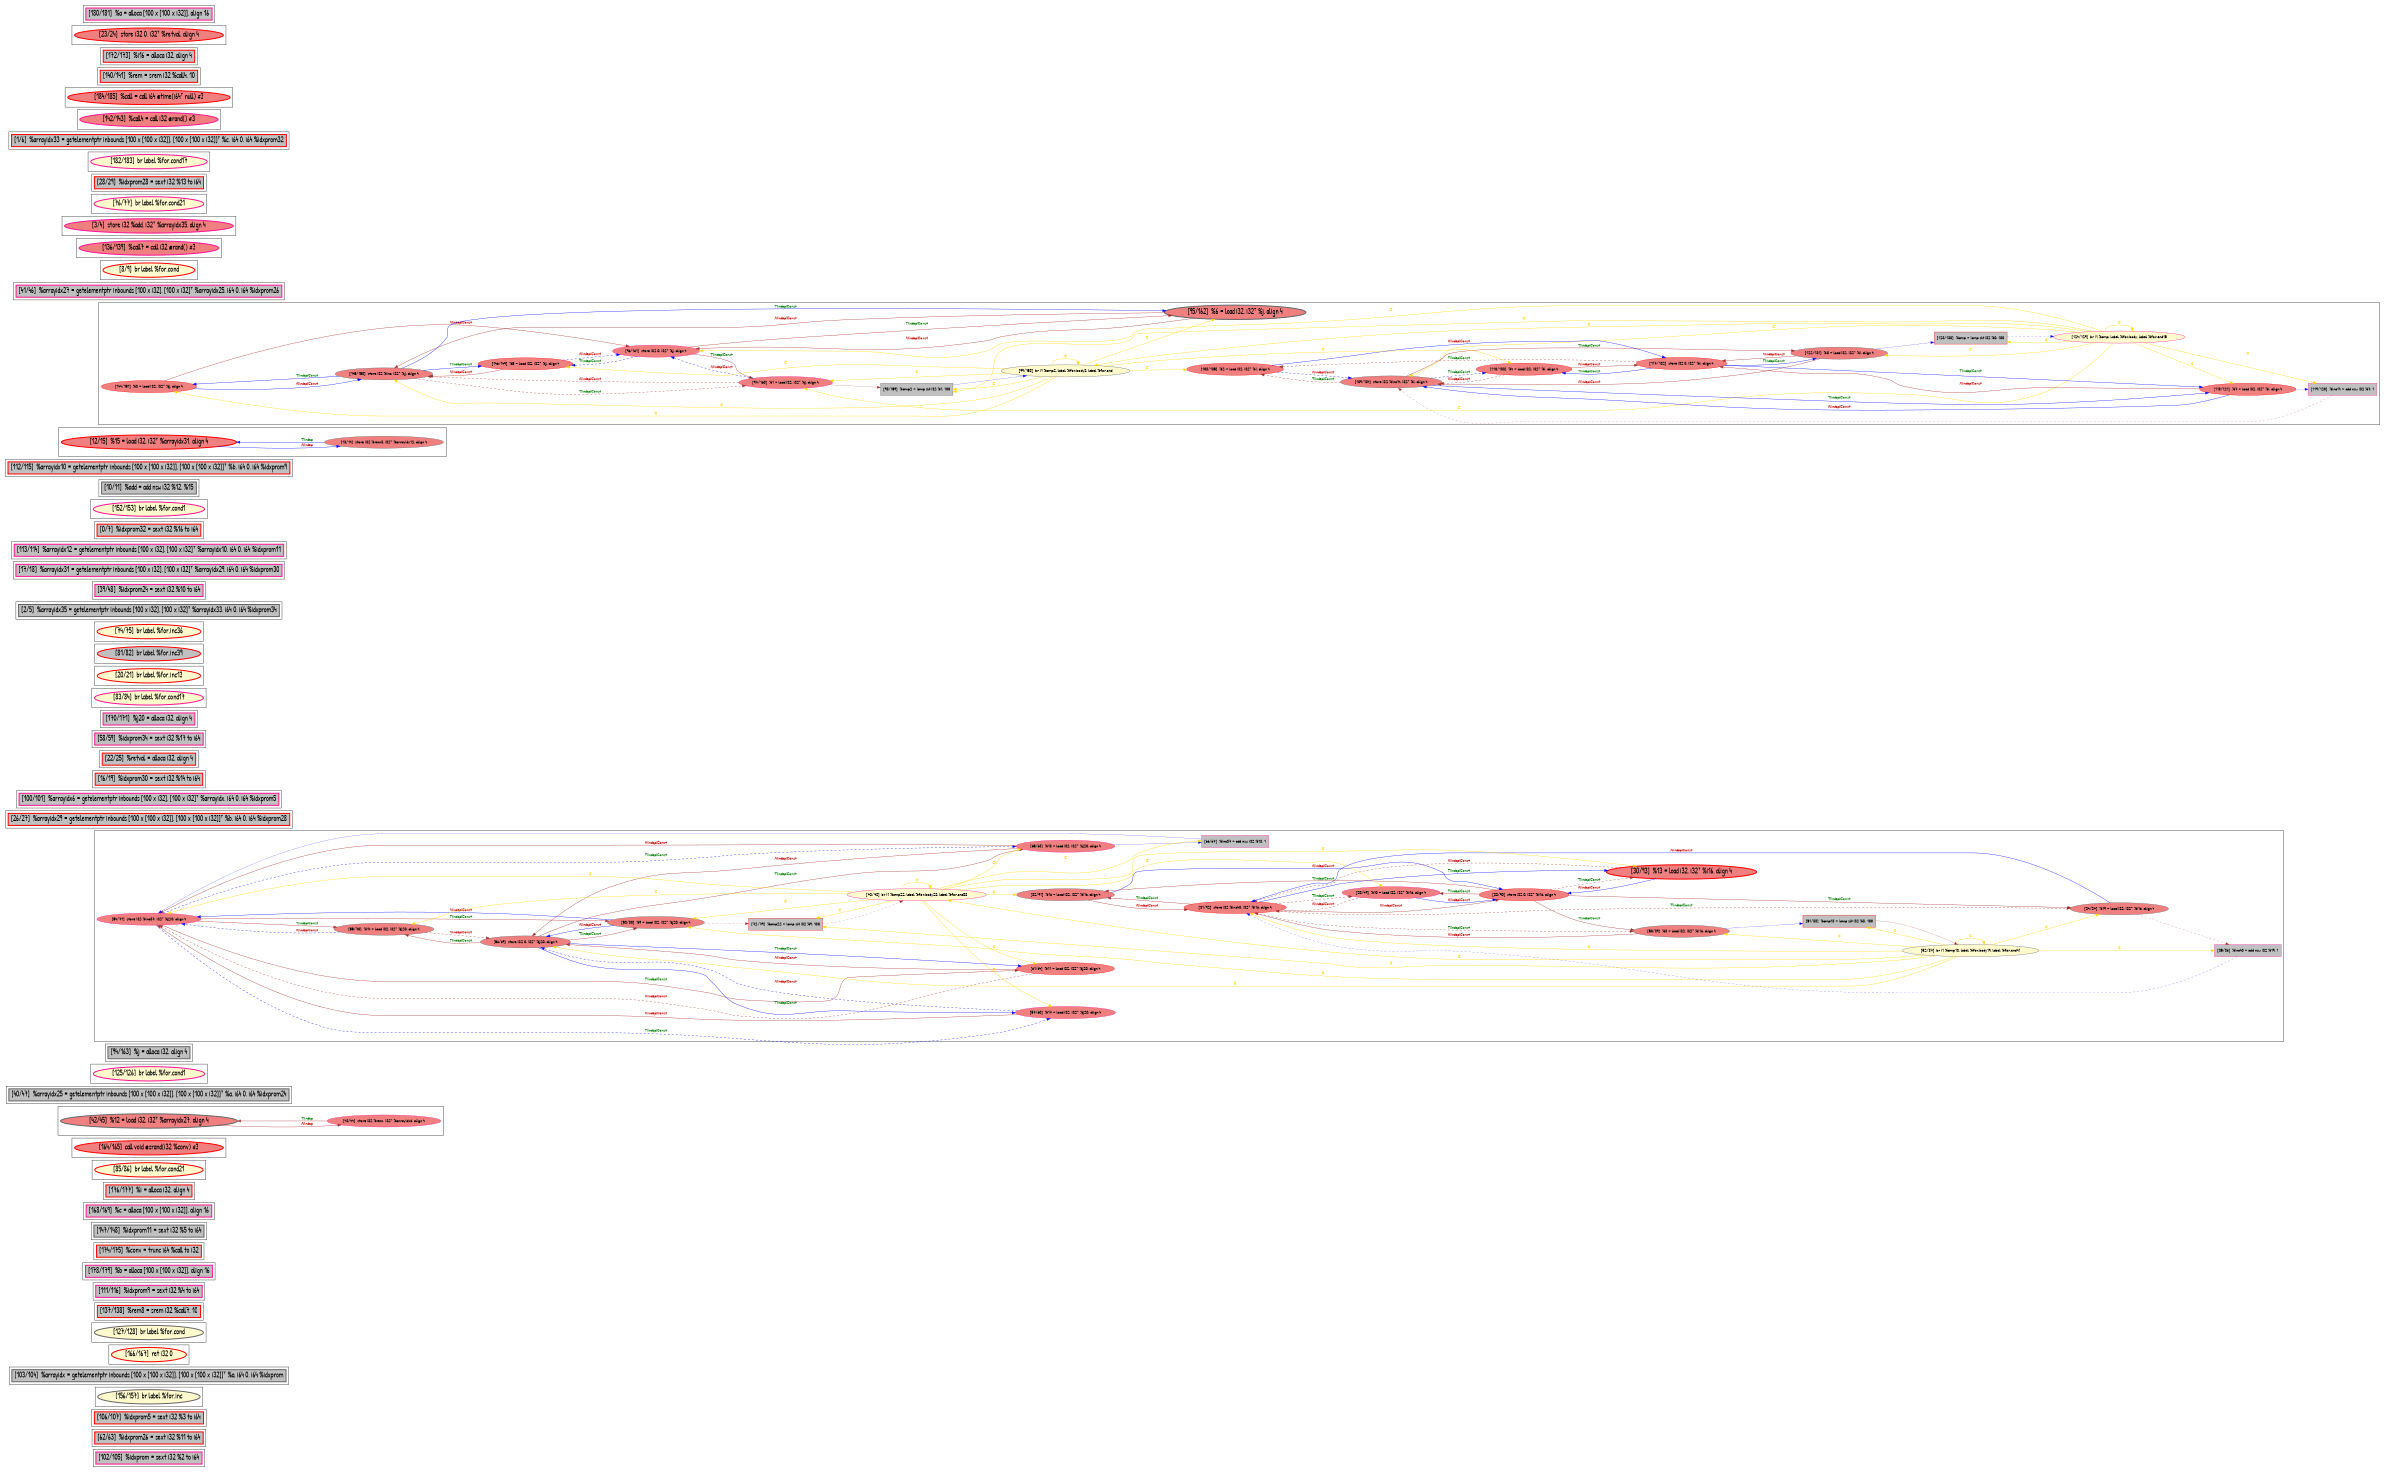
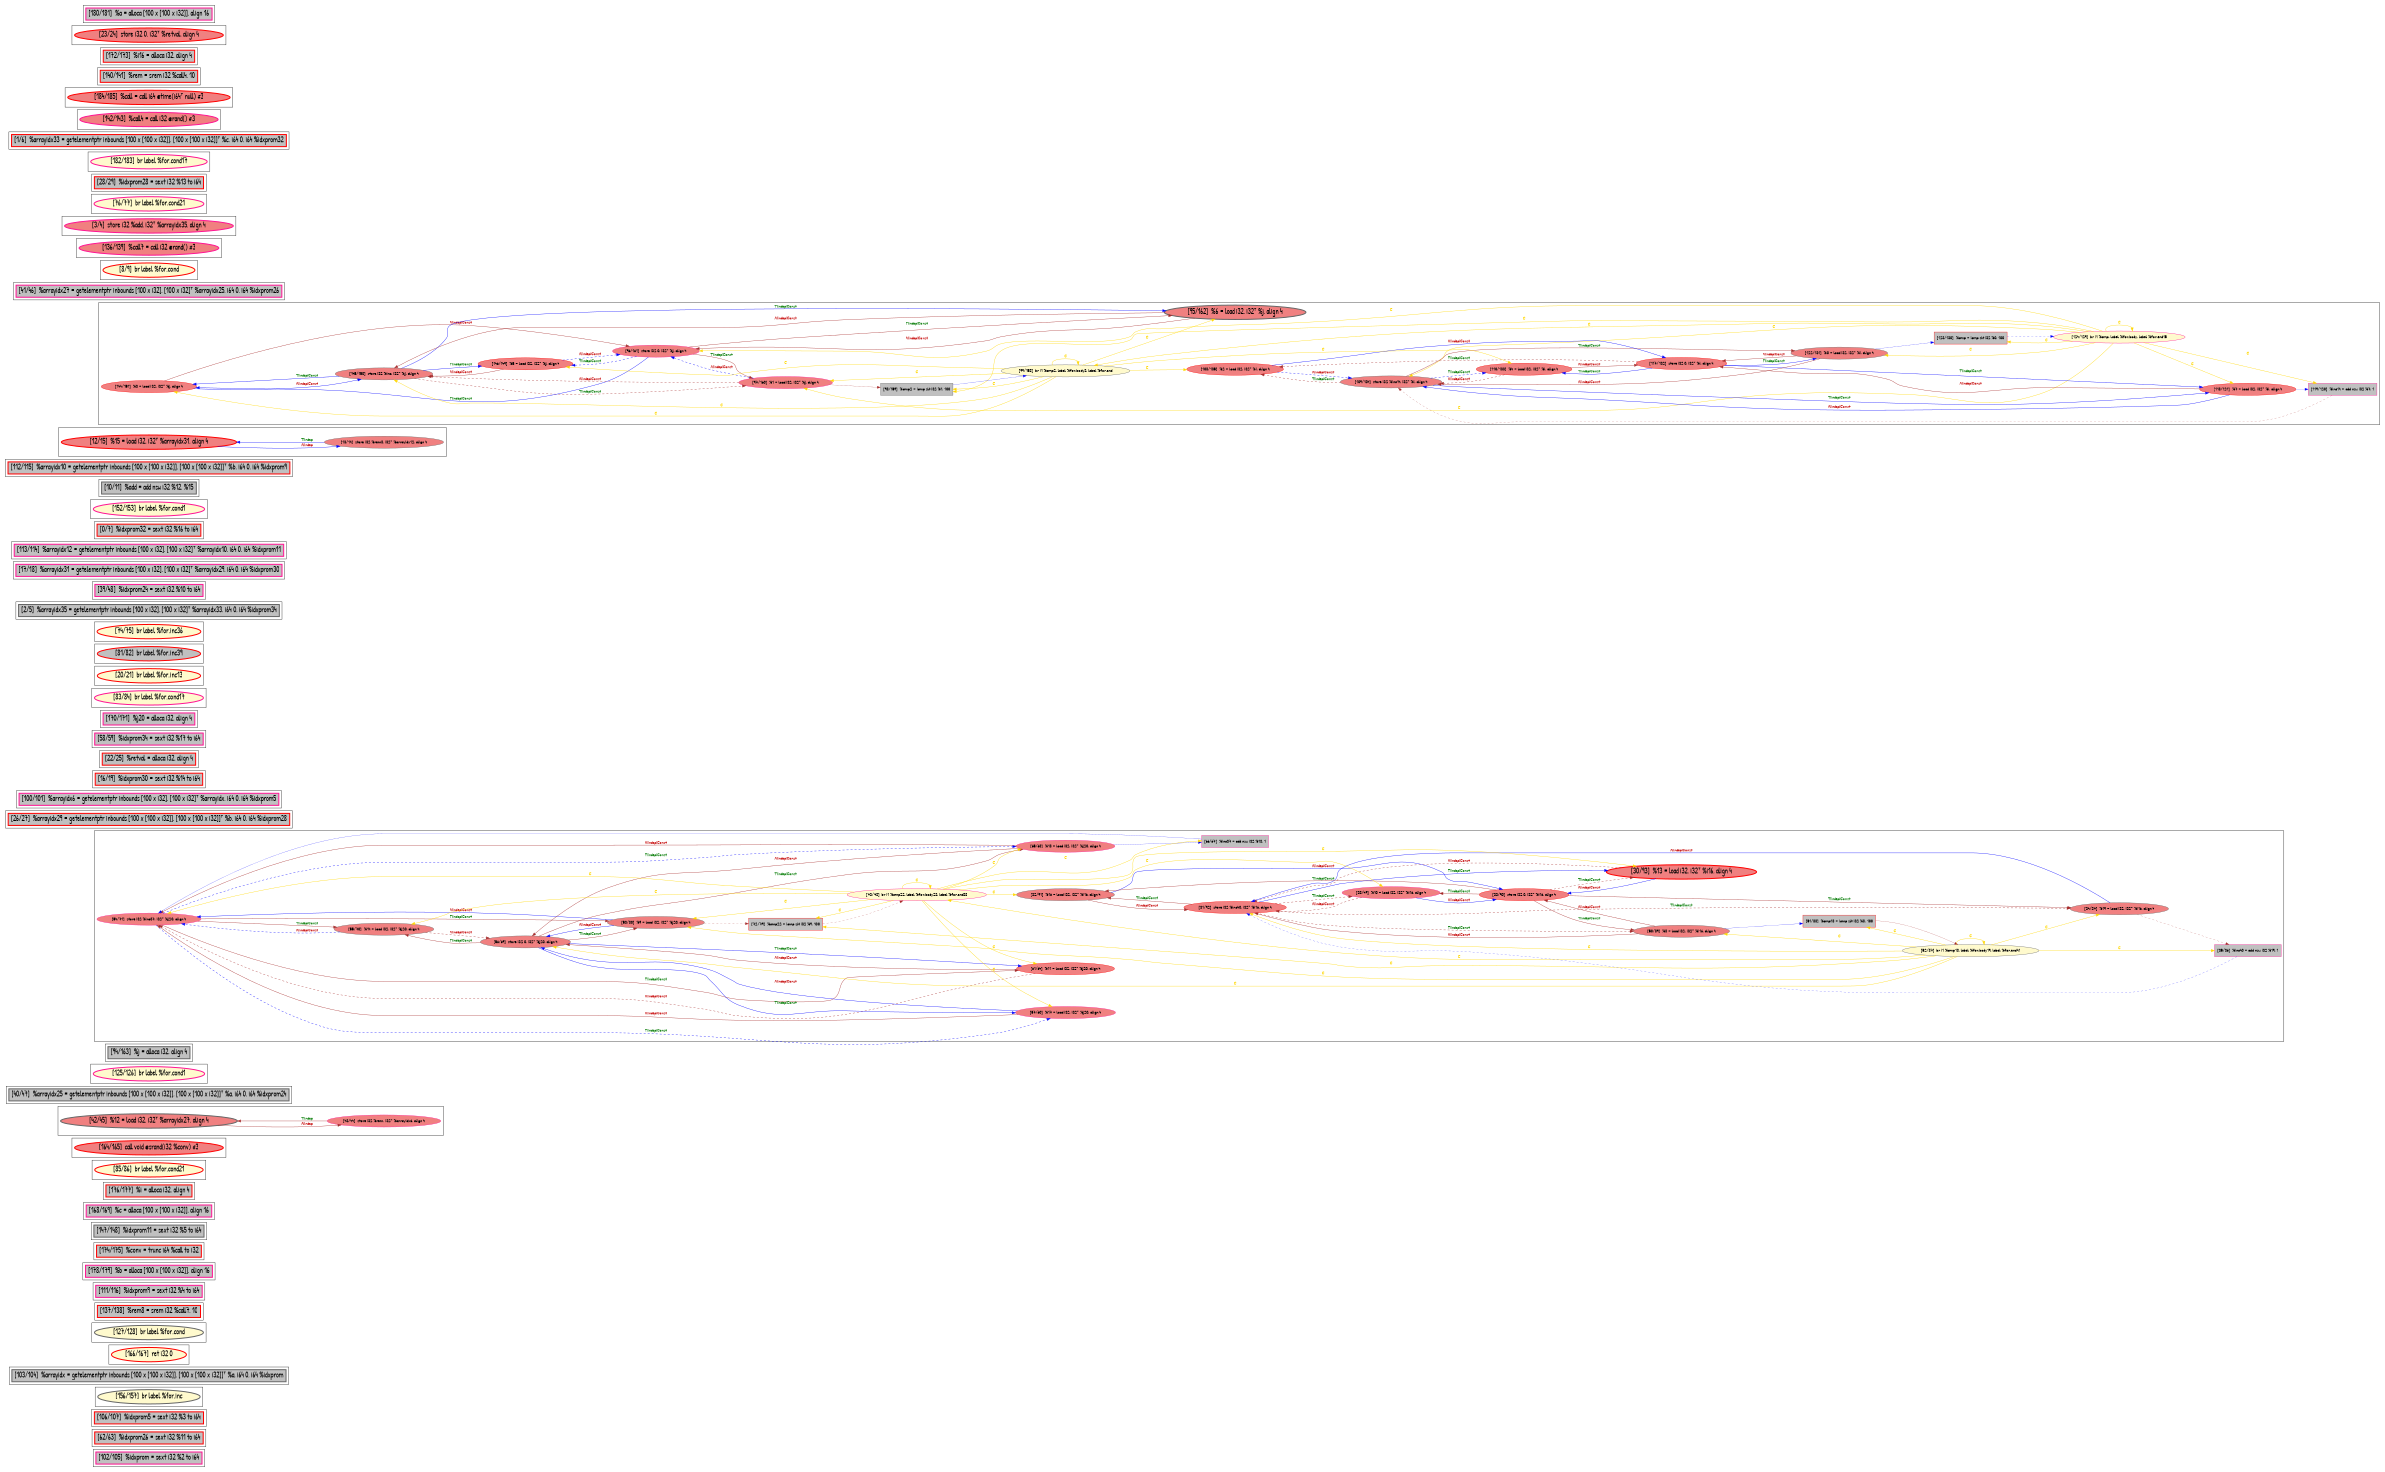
edge "[96/161]  store i32 0, i32* %j, align 4" -> "[144/151]  %3 = load i32, i32* %j, align 4": added, label "T|indep|Const"
edge "[31/92]  store i32 %inc40, i32* %i16, align 4" -> "[33/90]  store i32 0, i32* %i16, align 4": now "[50/89]  %8 = load i32, i32* %i16, align 4" -> "[33/90]  store i32 0, i32* %i16, align 4"
edge "[57/60]  %17 = load i32, i32* %j20, align 4" -> "[56/69]  store i32 0, i32* %j20, align 4": style dashed -> bold
